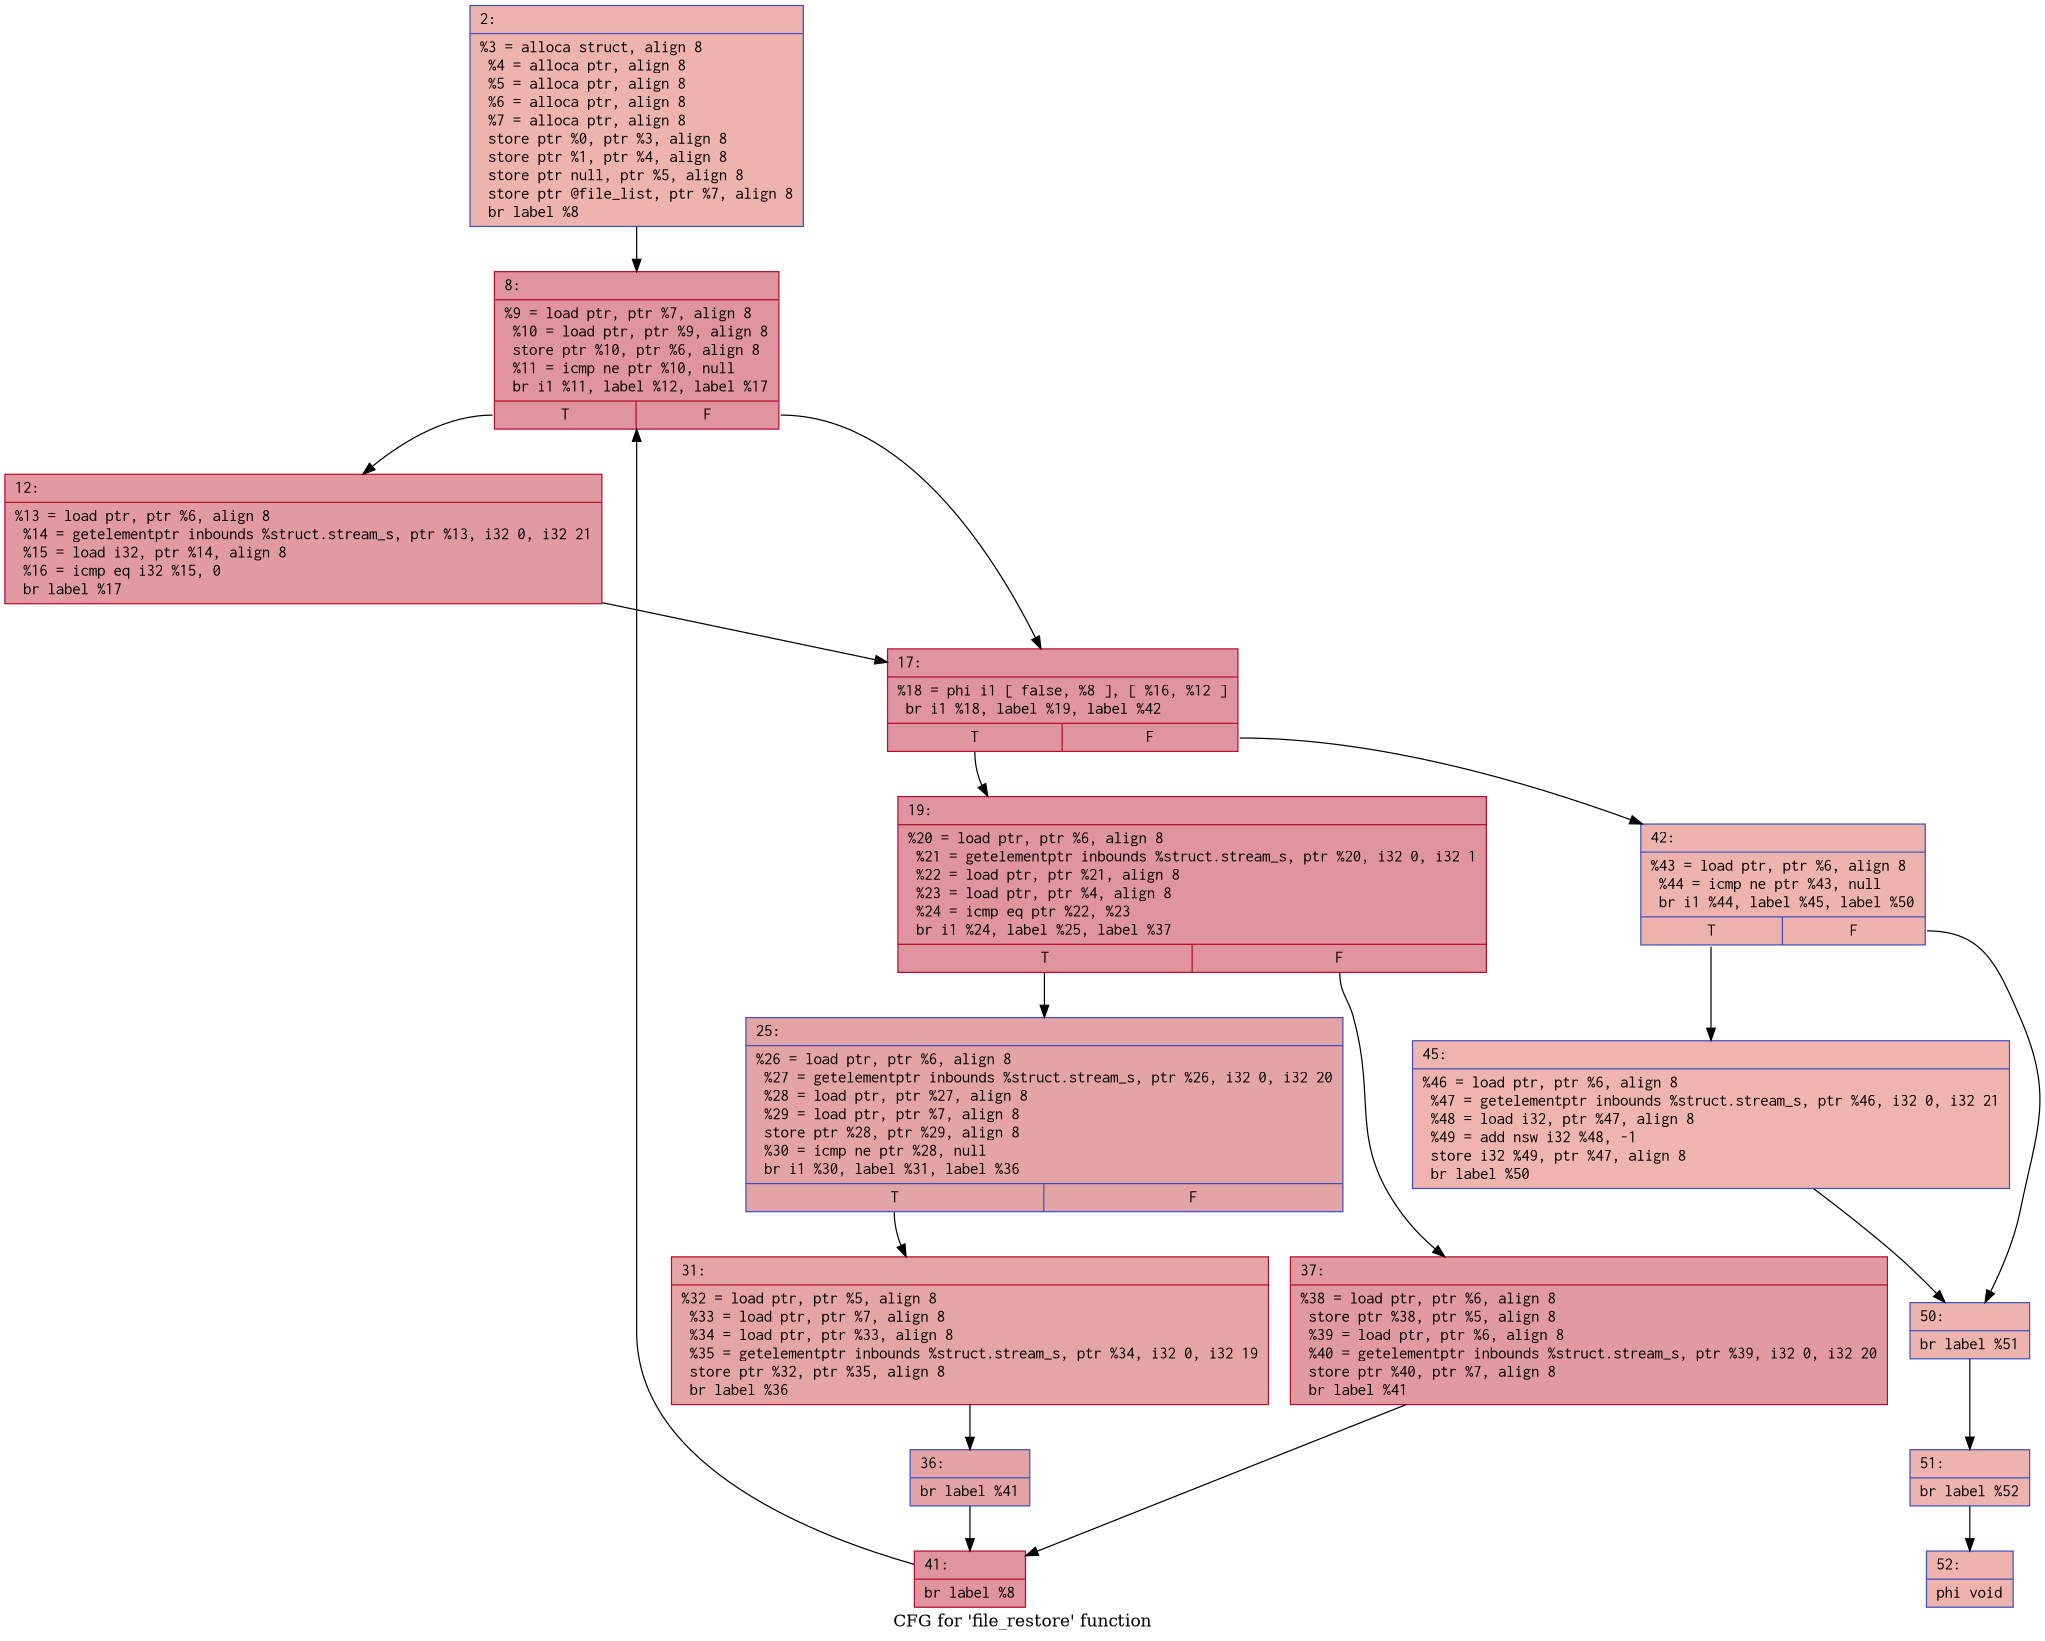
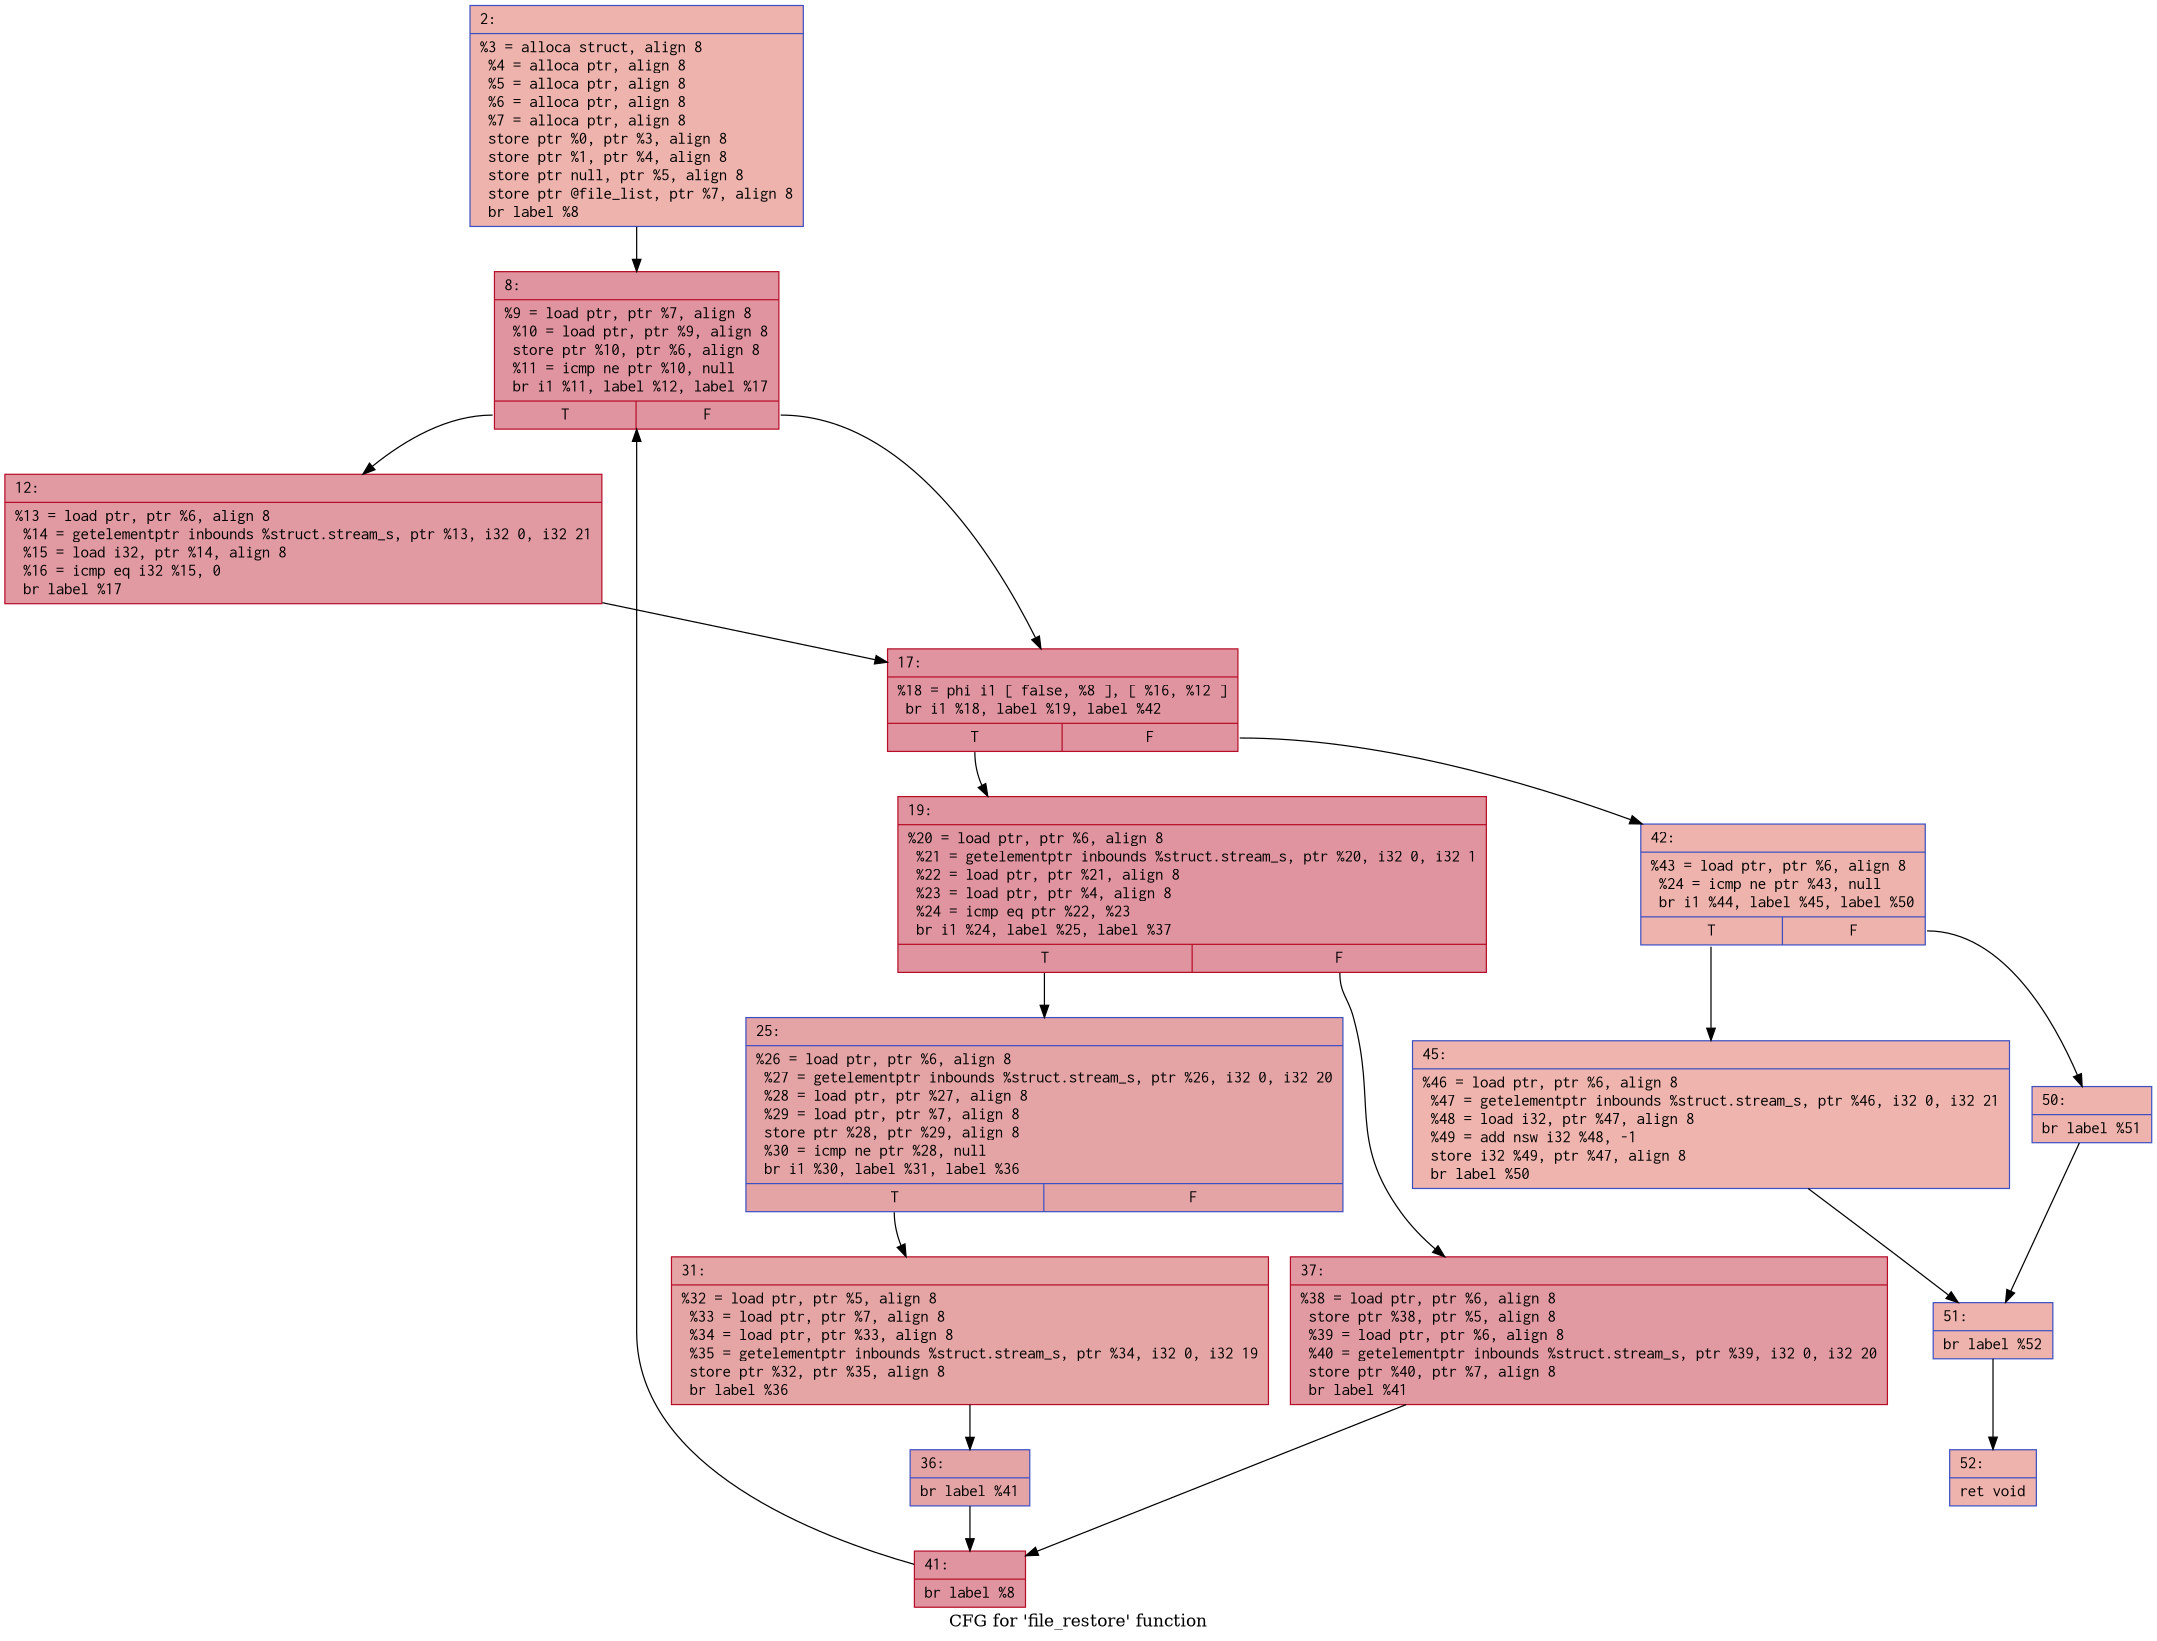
node "42:": text "%44 = icmp ne ptr %43, null" -> "%24 = icmp ne ptr %43, null"
edge "45:" -> "50:": now "45:" -> "51:"
node "52:": text "phi void" -> "ret void"
